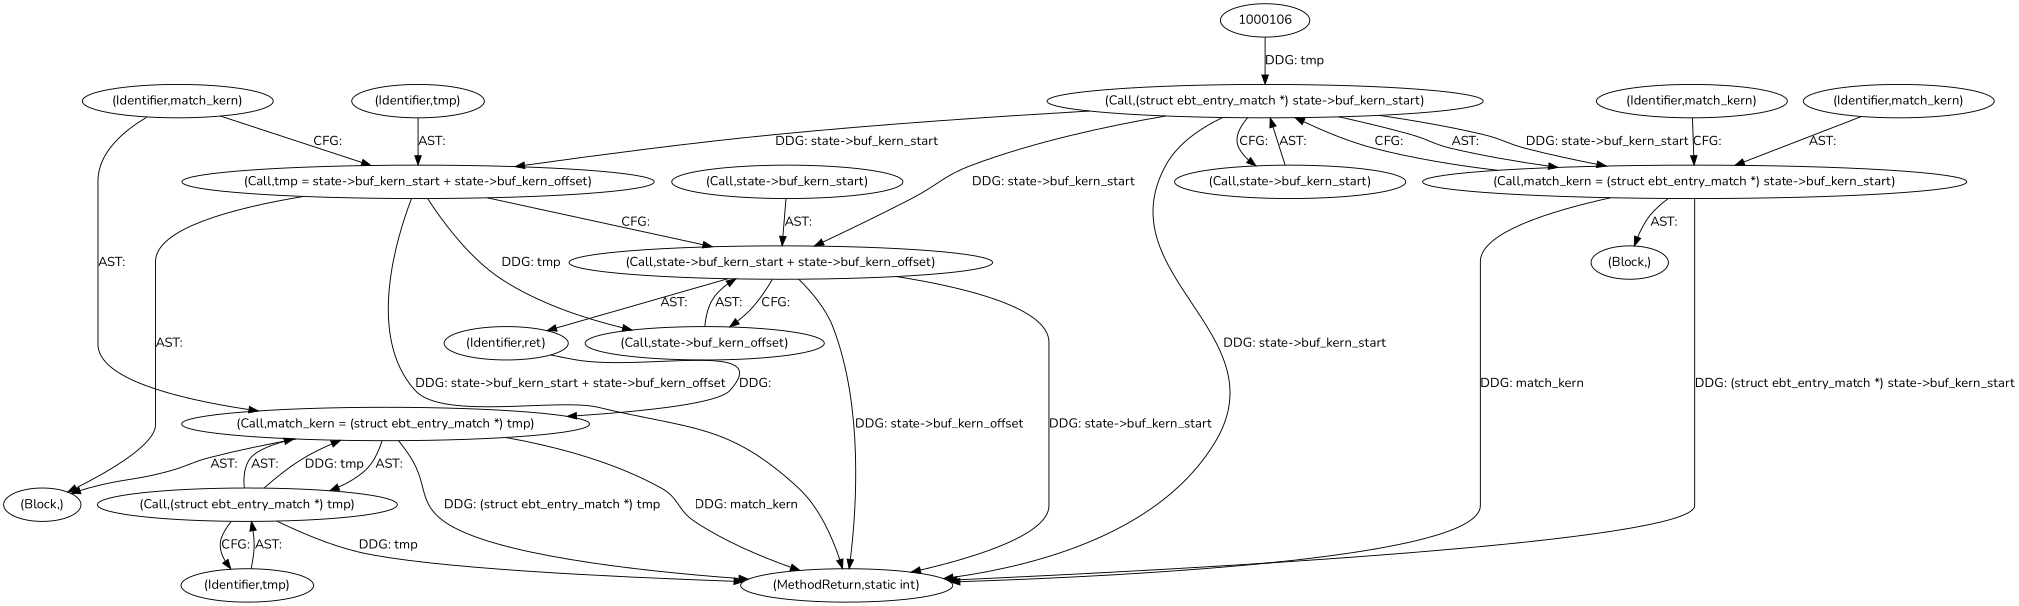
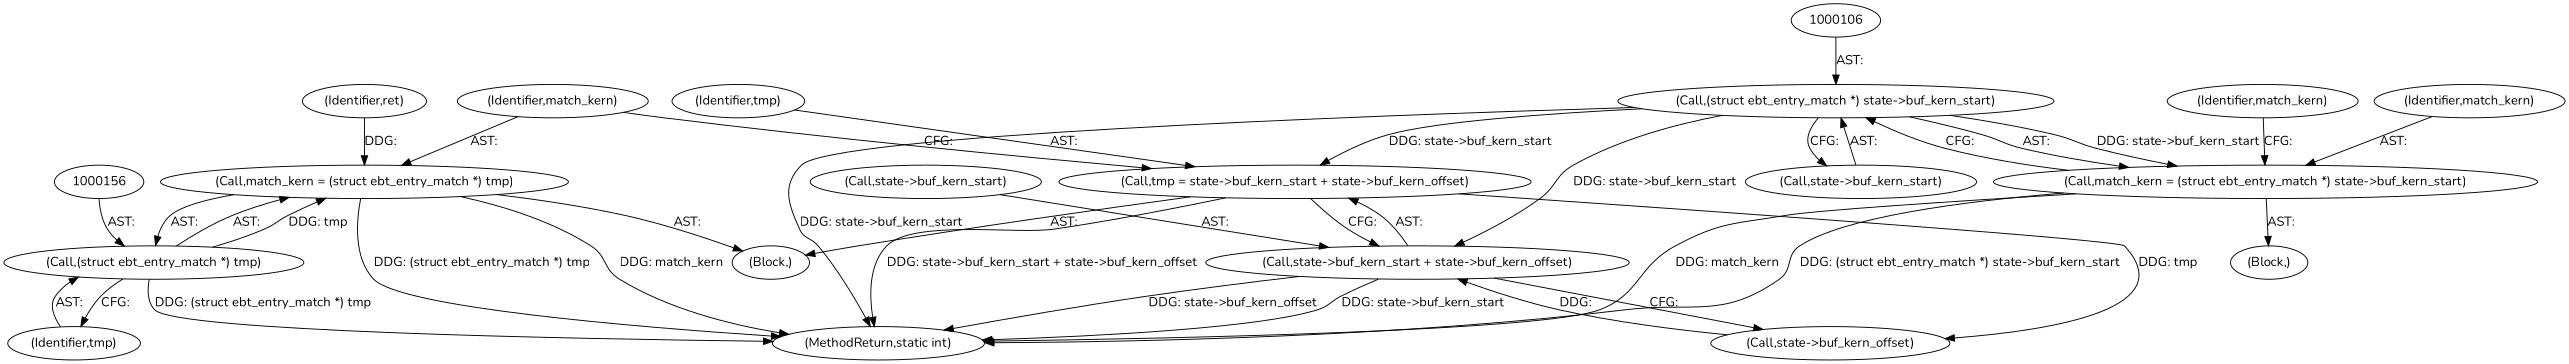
edge "1000106" -> "(Call,(struct ebt_entry_match *) state->buf_kern_start)": label "DDG: tmp" -> "AST: "
node "1000156": added
edge "(Call,state->buf_kern_start + state->buf_kern_offset)" -> "(Identifier,ret)": now "(Call,state->buf_kern_start + state->buf_kern_offset)" -> "(Call,tmp = state->buf_kern_start + state->buf_kern_offset)"
edge "(Call,state->buf_kern_offset)" -> "(Call,state->buf_kern_start + state->buf_kern_offset)": label "AST: " -> "DDG: "
edge "(Call,(struct ebt_entry_match *) tmp)" -> "(MethodReturn,static int)": label "DDG: tmp" -> "DDG: (struct ebt_entry_match *) tmp"
